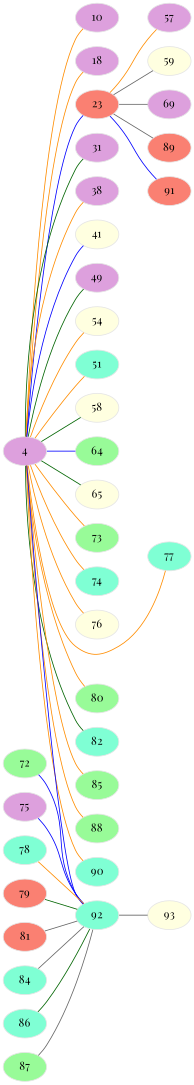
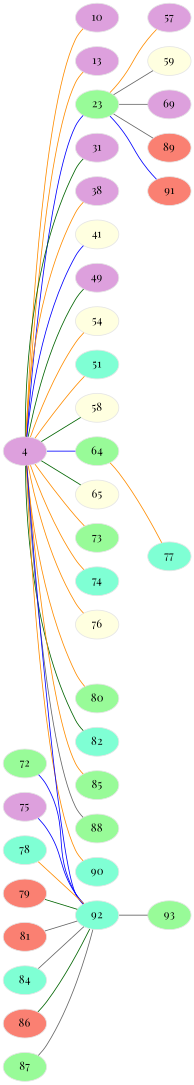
node "18": label "18" -> "13"
node "23": fillcolor salmon -> palegreen
edge "4" -- "77": now "64" -- "77"
edge "4" -- "88": color darkorange -> gray40
node "93": fillcolor lightyellow -> palegreen
node "86": fillcolor aquamarine -> salmon
